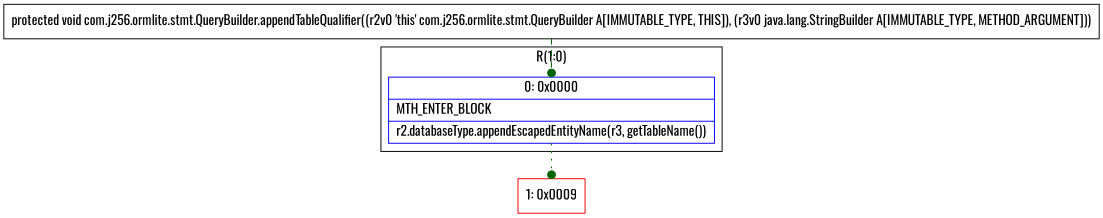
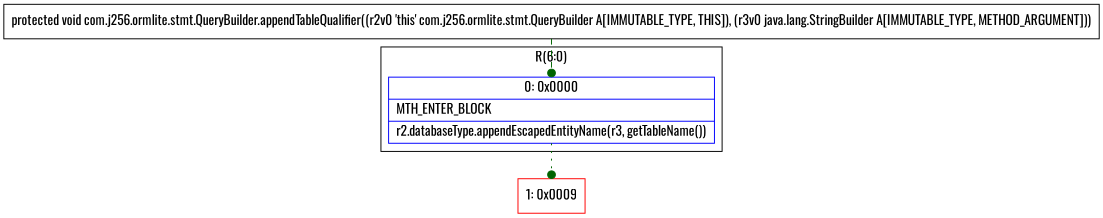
cluster "R(1:0)": label "R(1:0)" -> "R(6:0)"
